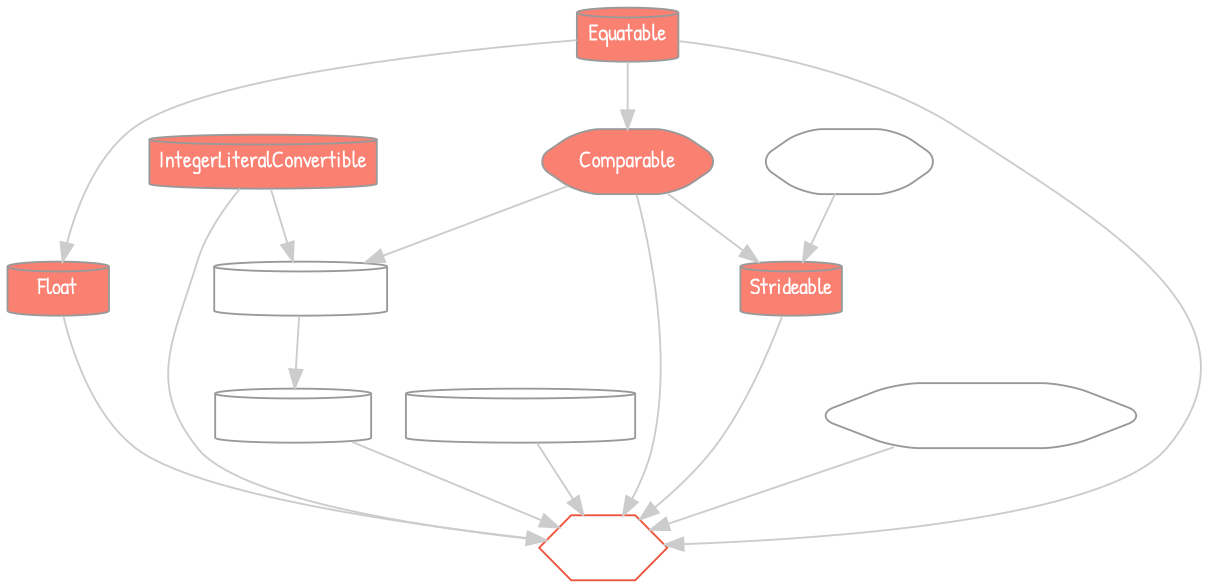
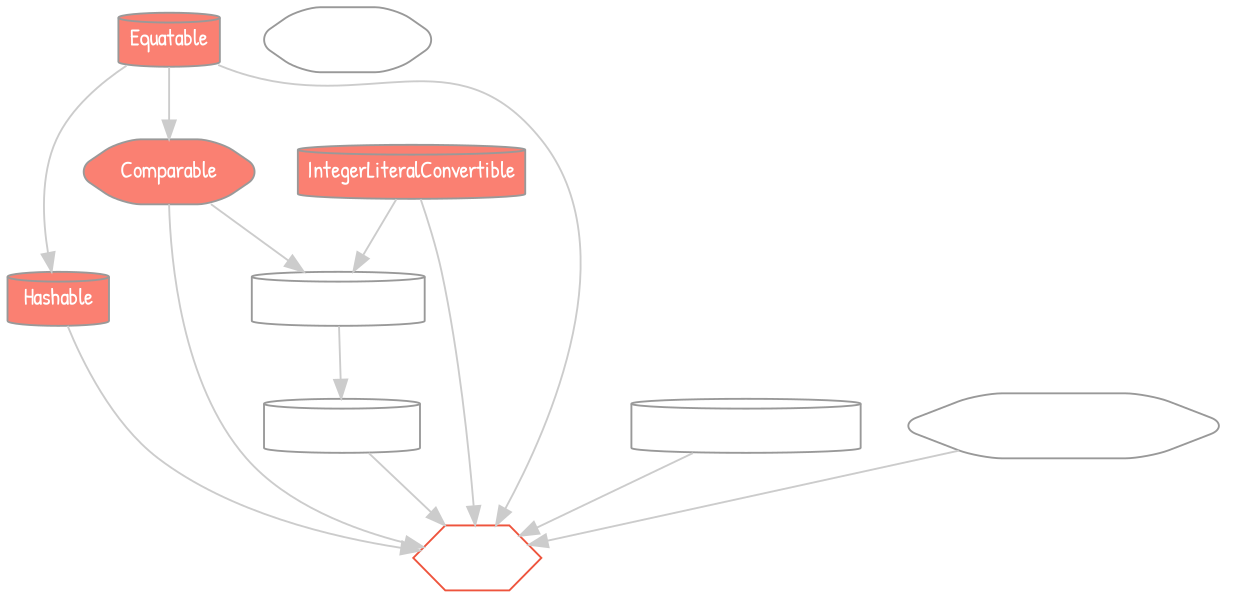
node "Float": label "Float" -> "Hashable"
node "Strideable": removed
